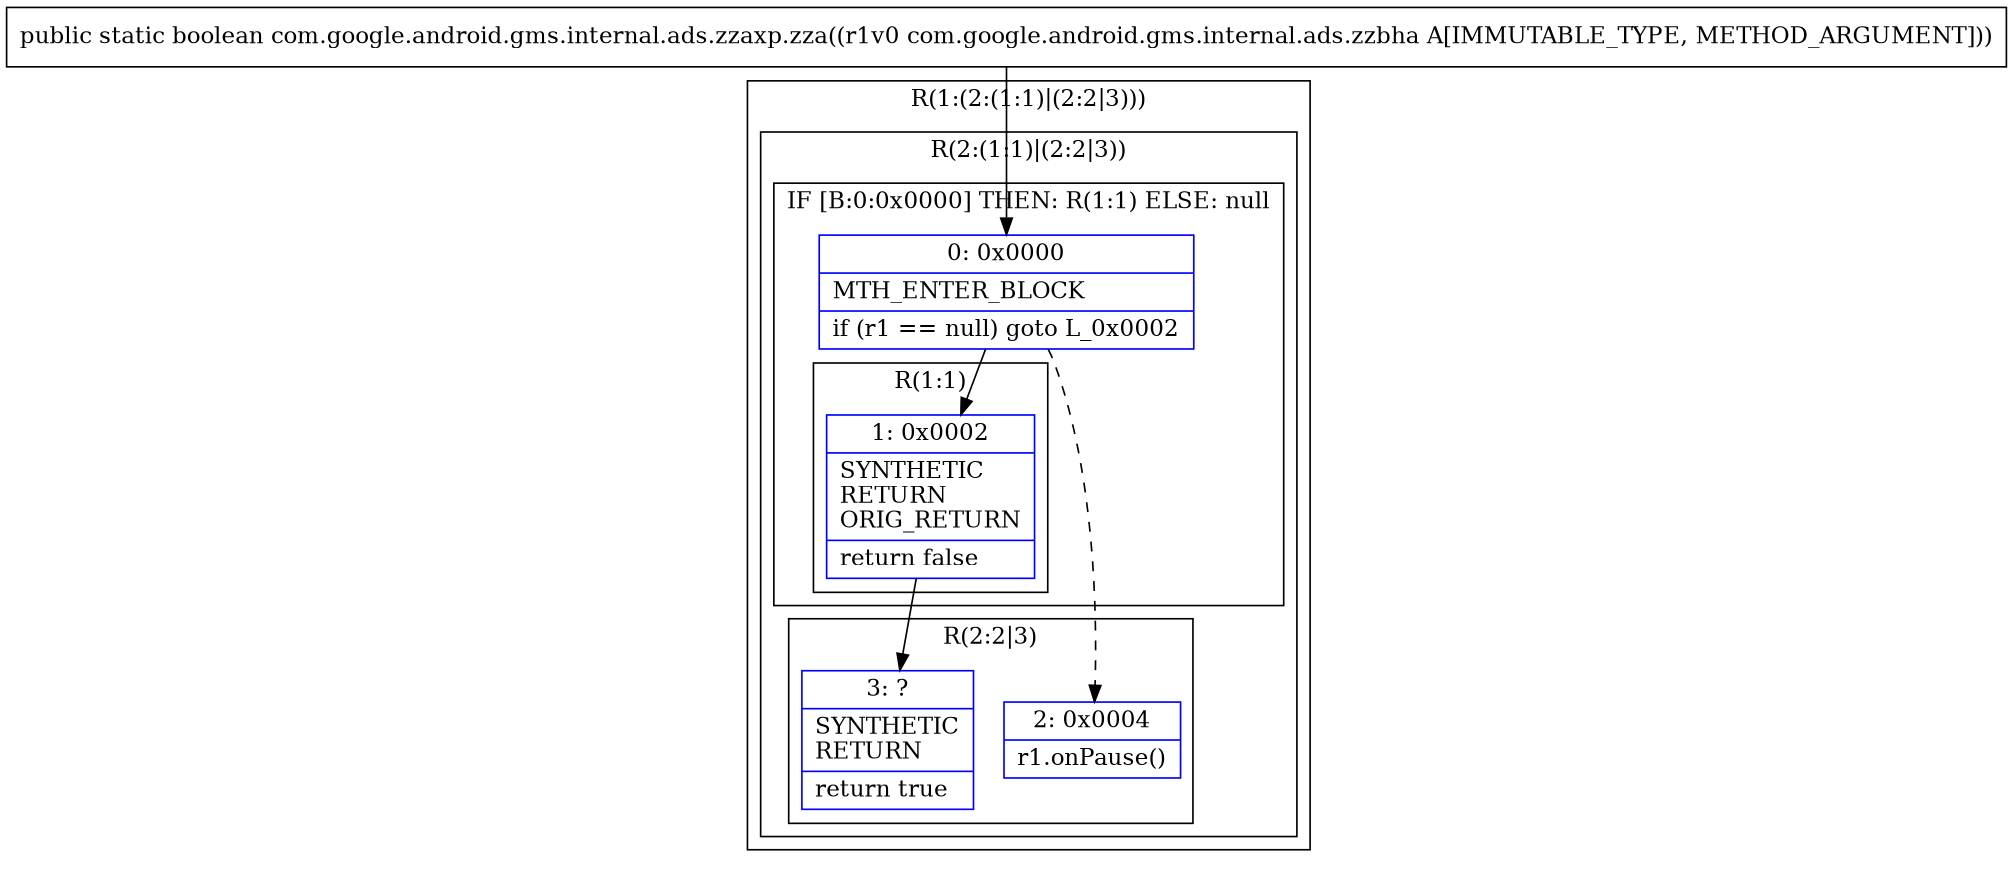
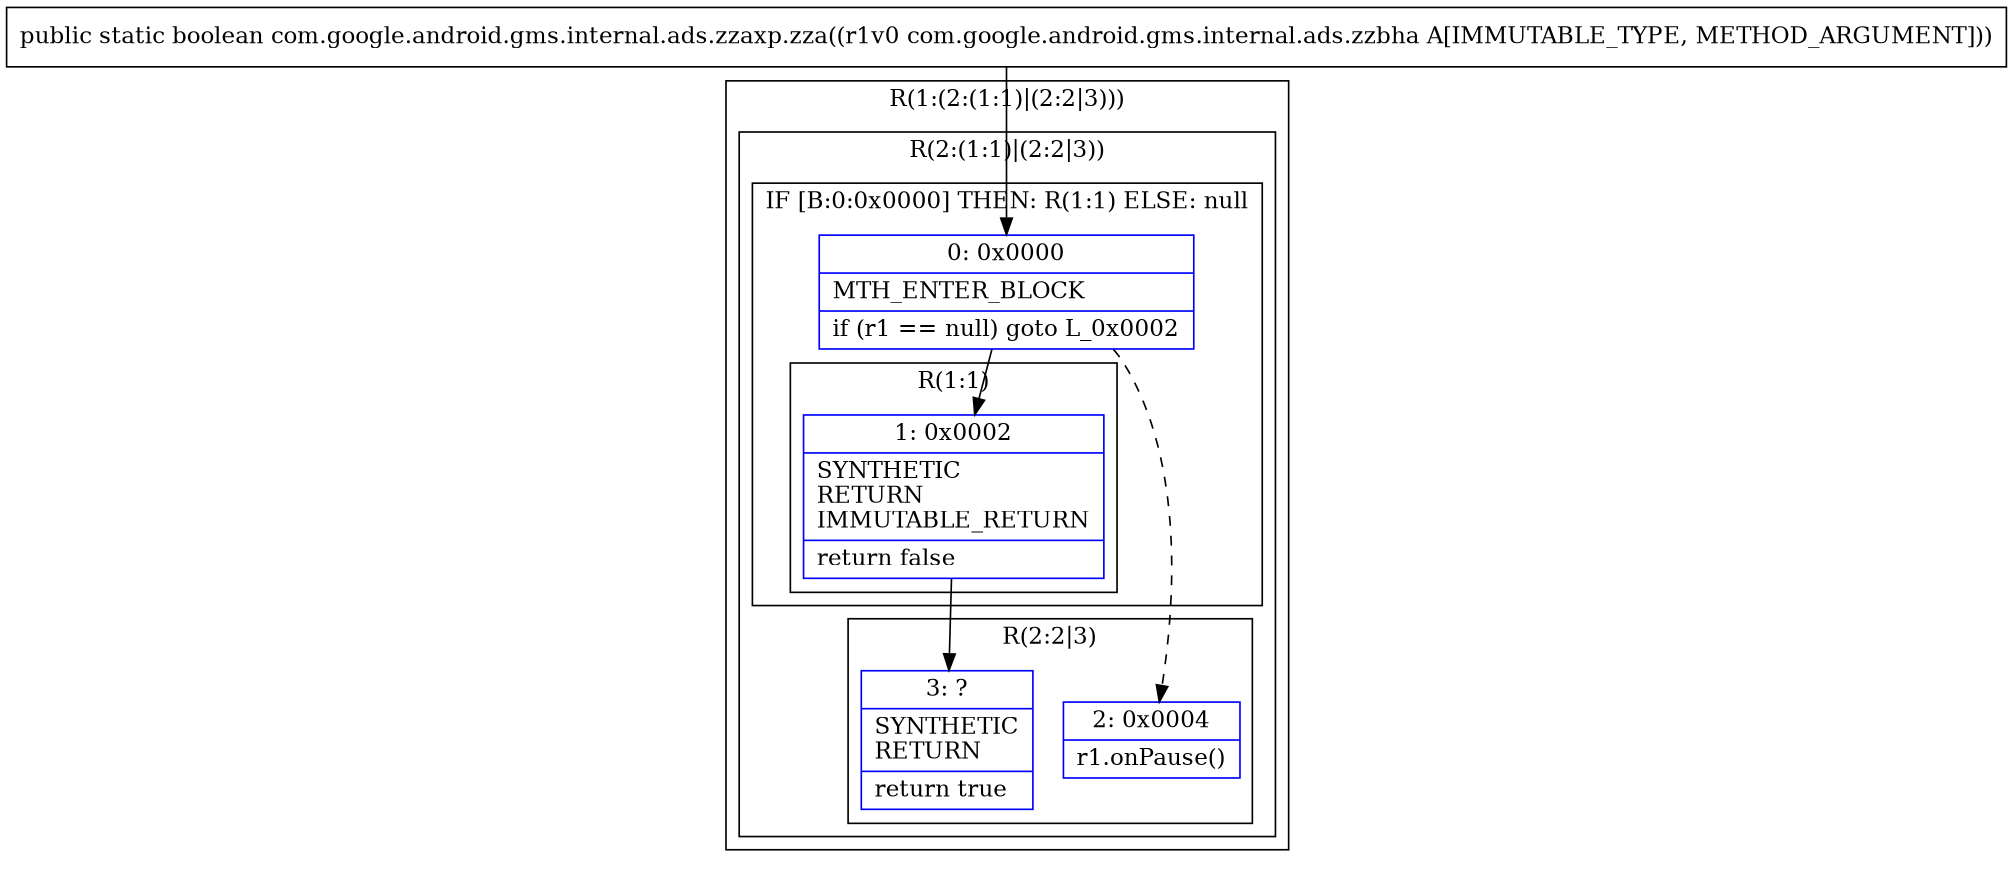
node "1: 0x0002": text "ORIG_RETURN" -> "IMMUTABLE_RETURN"
